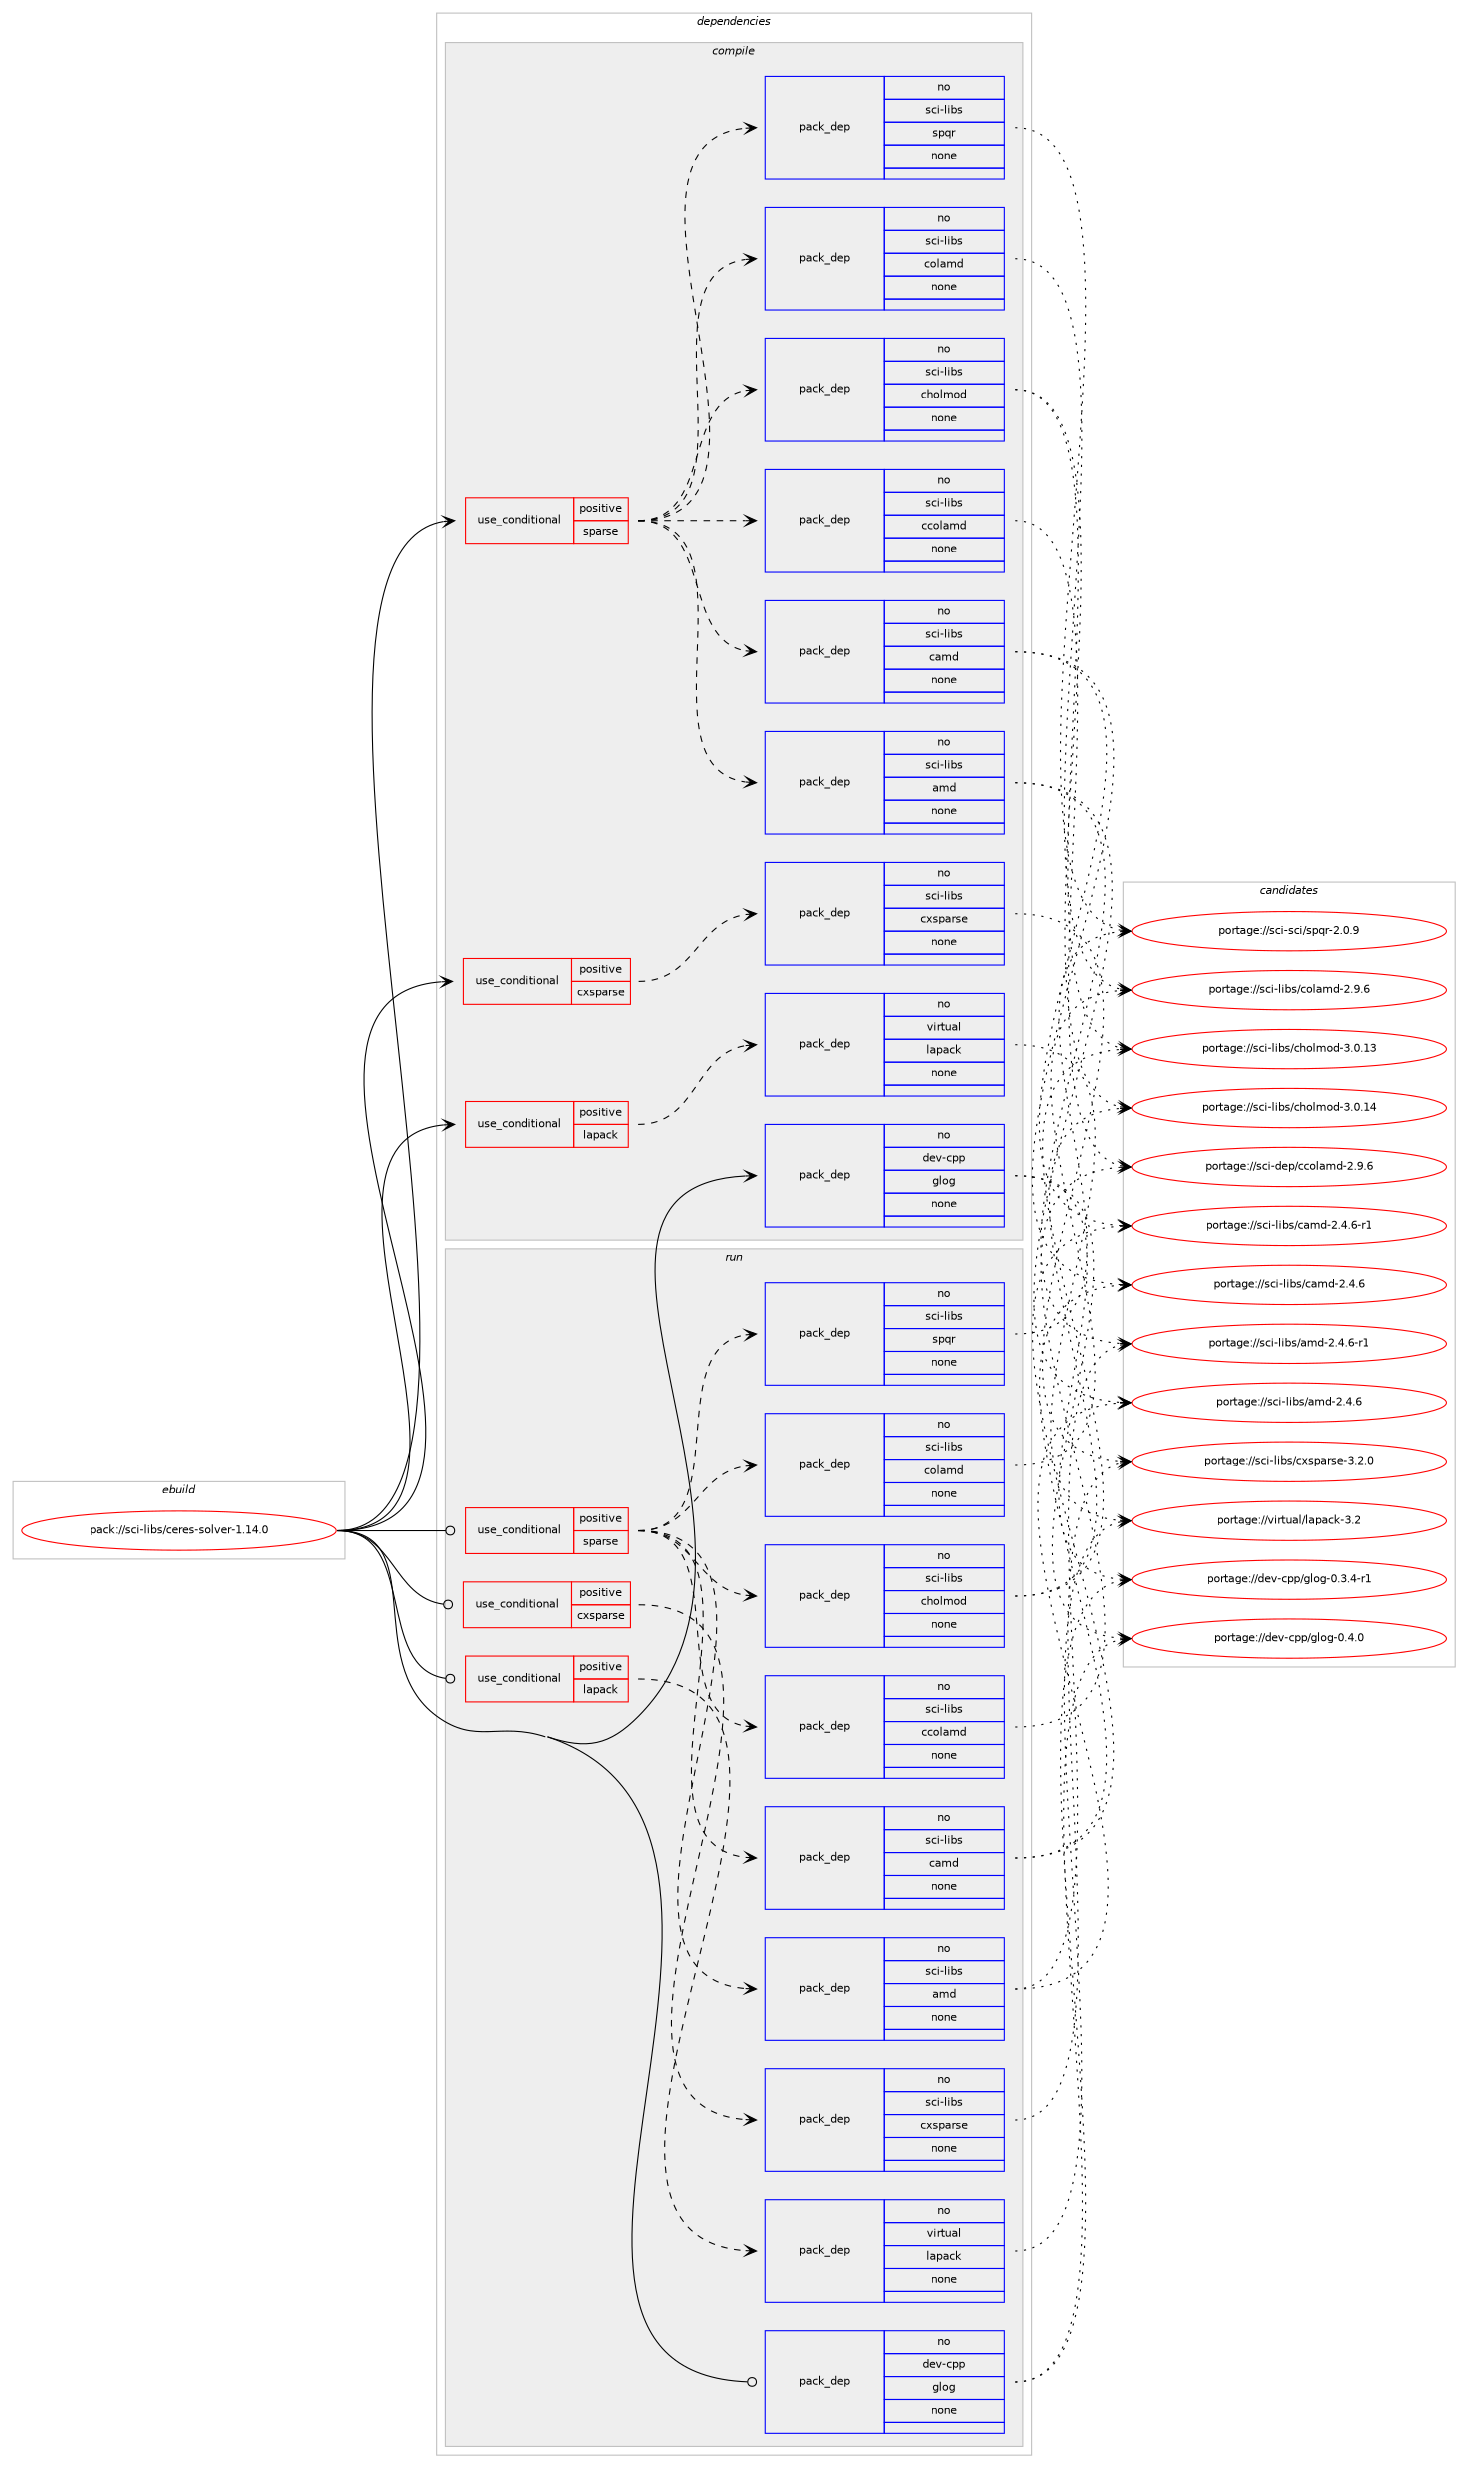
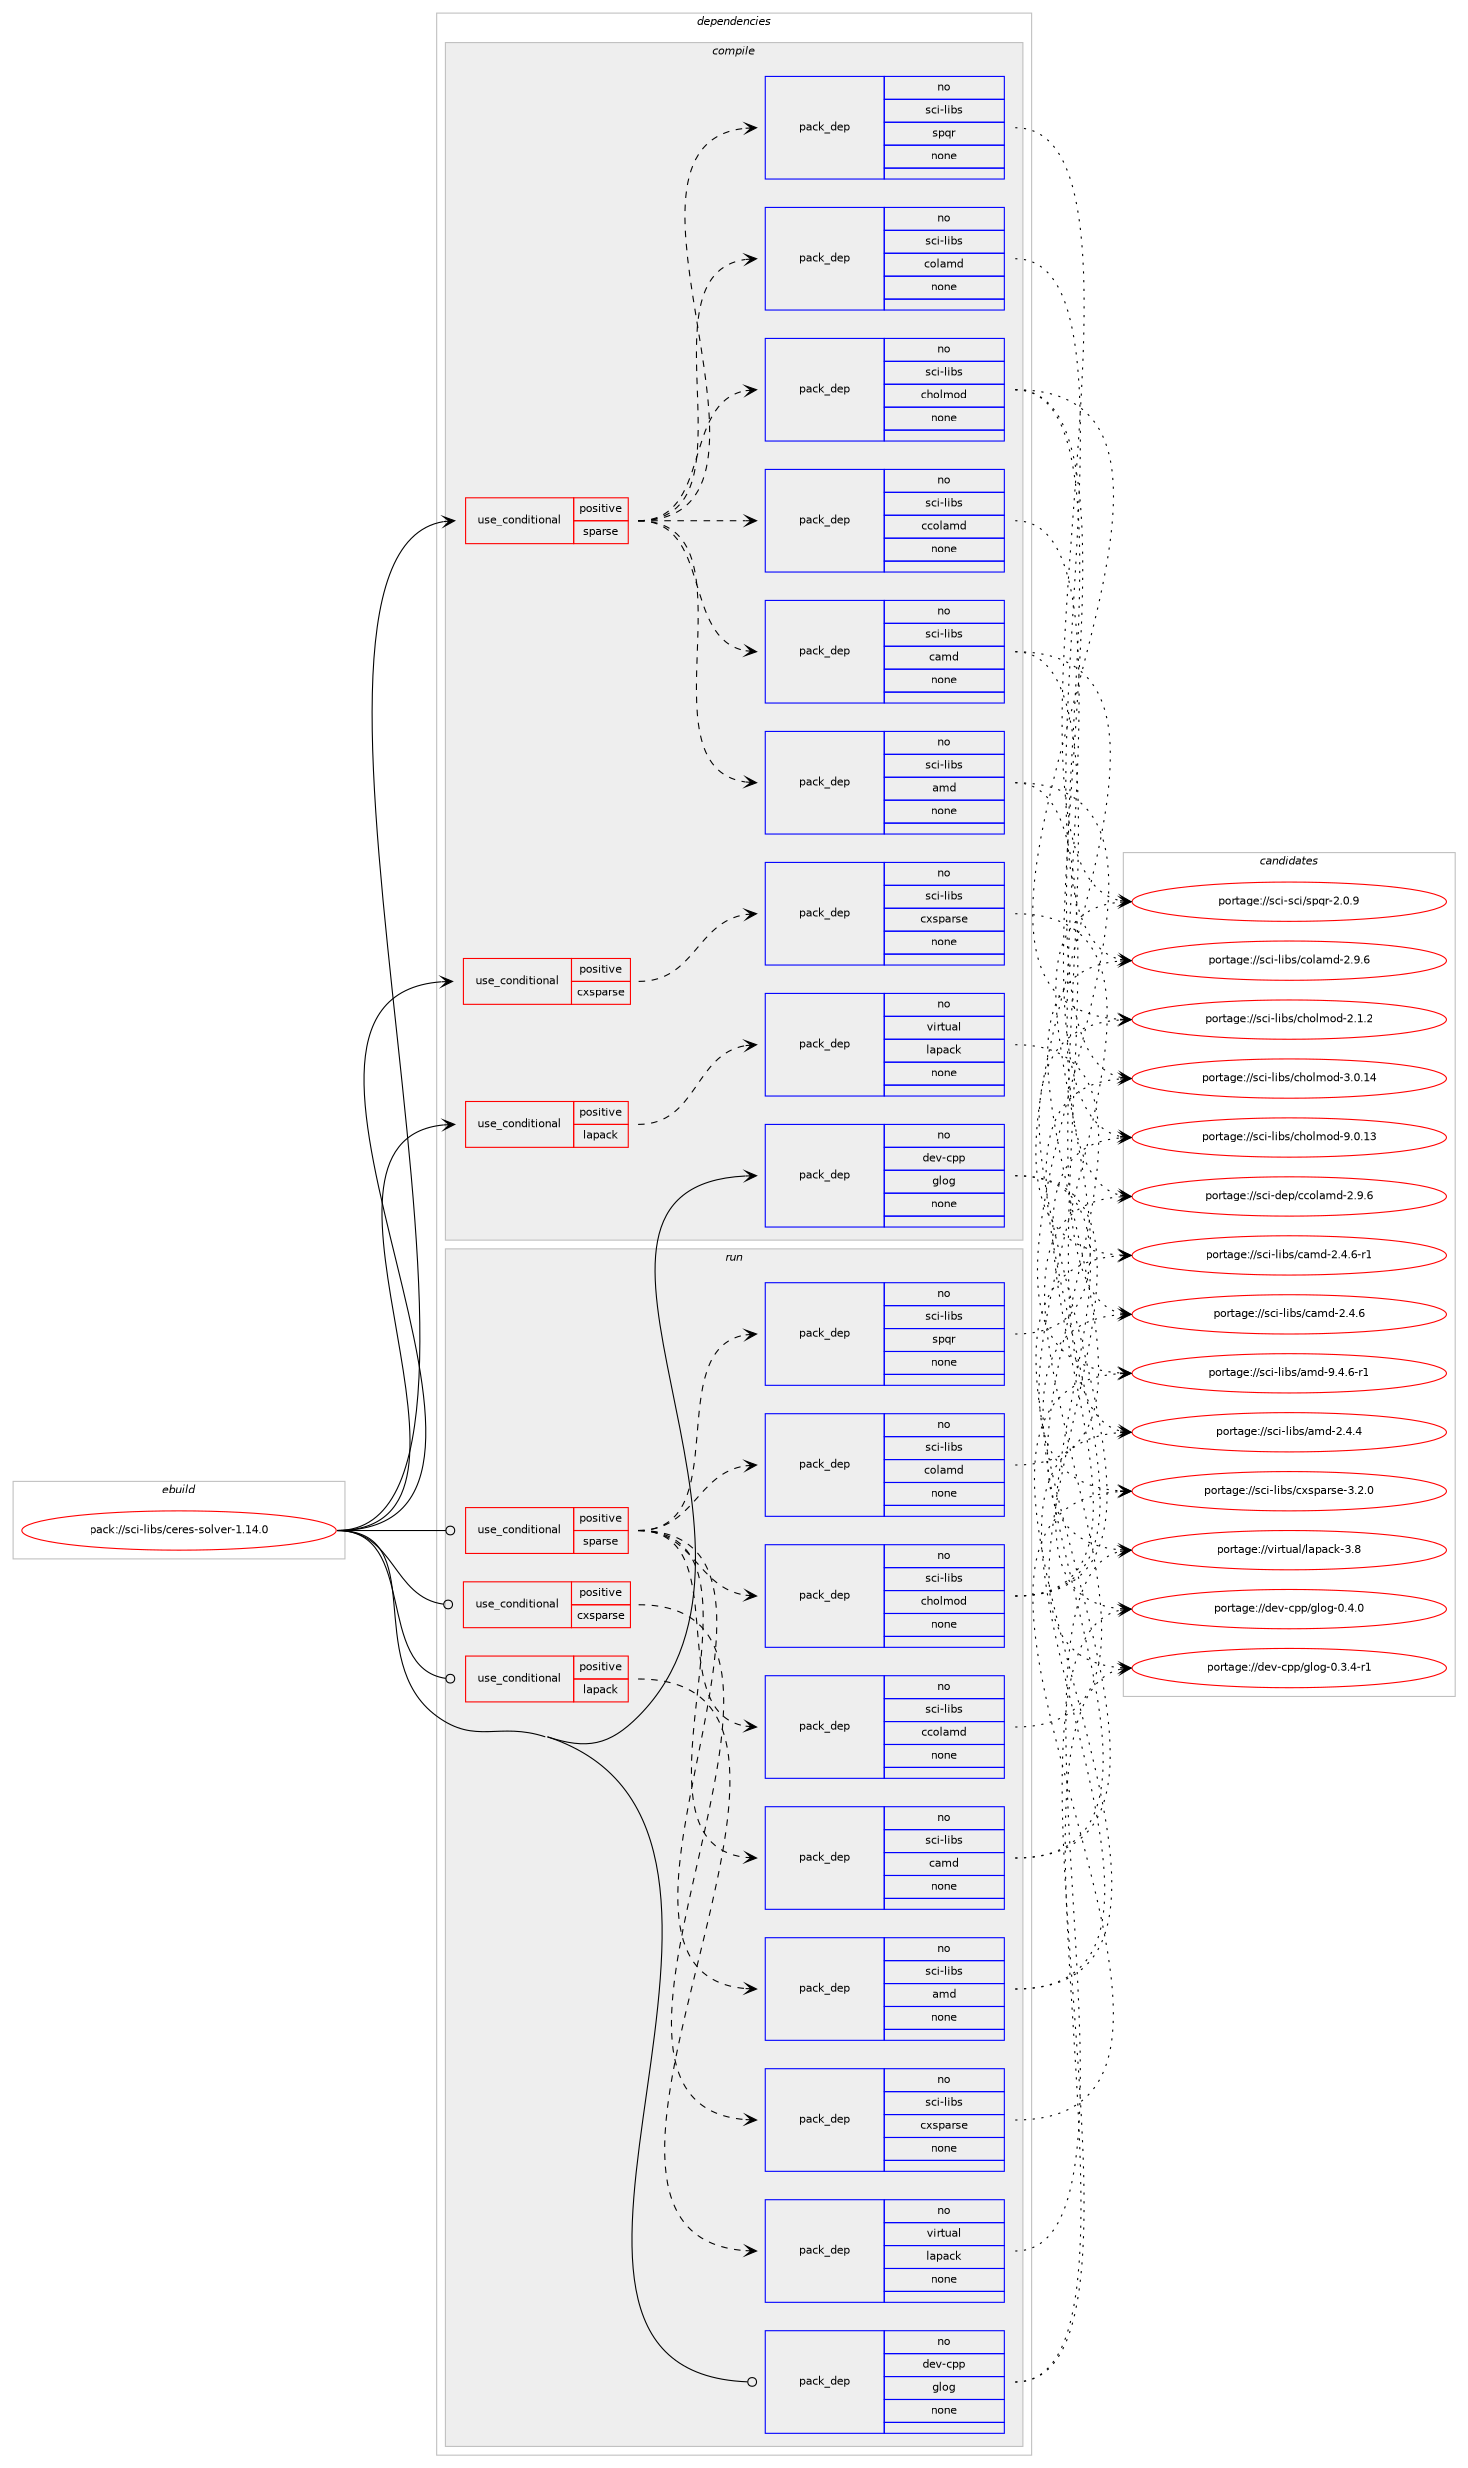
node "portage://sci-libs/cholmod-2.1.2": added
node "portage://sci-libs/cholmod-3.0.13": label "portage://sci-libs/cholmod-3.0.13" -> "portage://sci-libs/cholmod-9.0.13"
node "portage://sci-libs/amd-2.4.6-r1": label "portage://sci-libs/amd-2.4.6-r1" -> "portage://sci-libs/amd-9.4.6-r1"
node "portage://sci-libs/amd-2.4.6": label "portage://sci-libs/amd-2.4.6" -> "portage://sci-libs/amd-2.4.4"
node "portage://virtual/lapack-3.2": label "portage://virtual/lapack-3.2" -> "portage://virtual/lapack-3.8"
